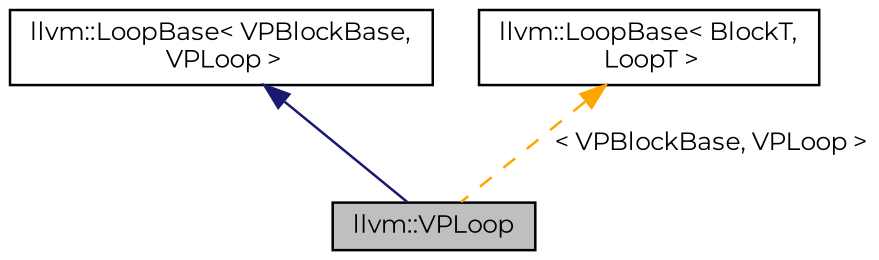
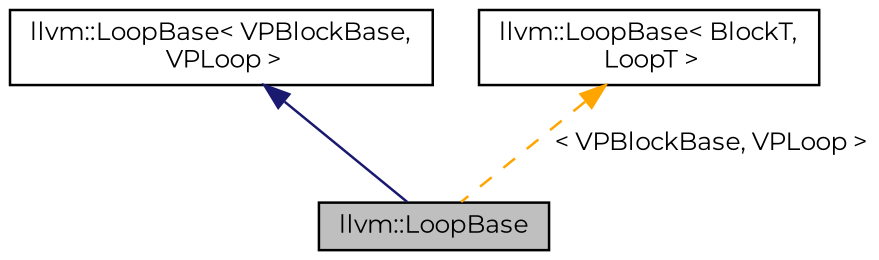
node "llvm::VPLoop": label "llvm::VPLoop" -> "llvm::LoopBase"
